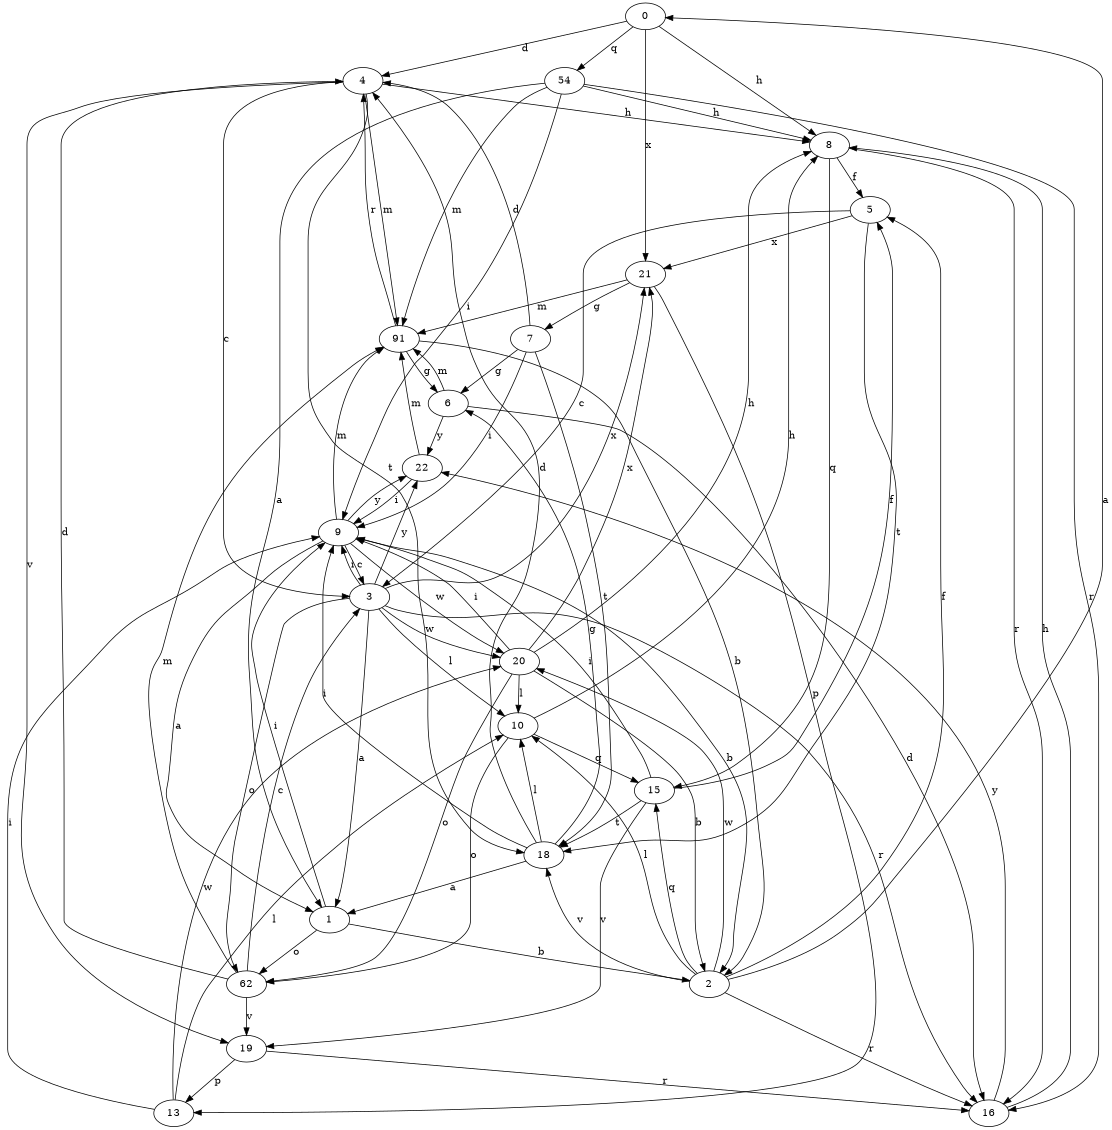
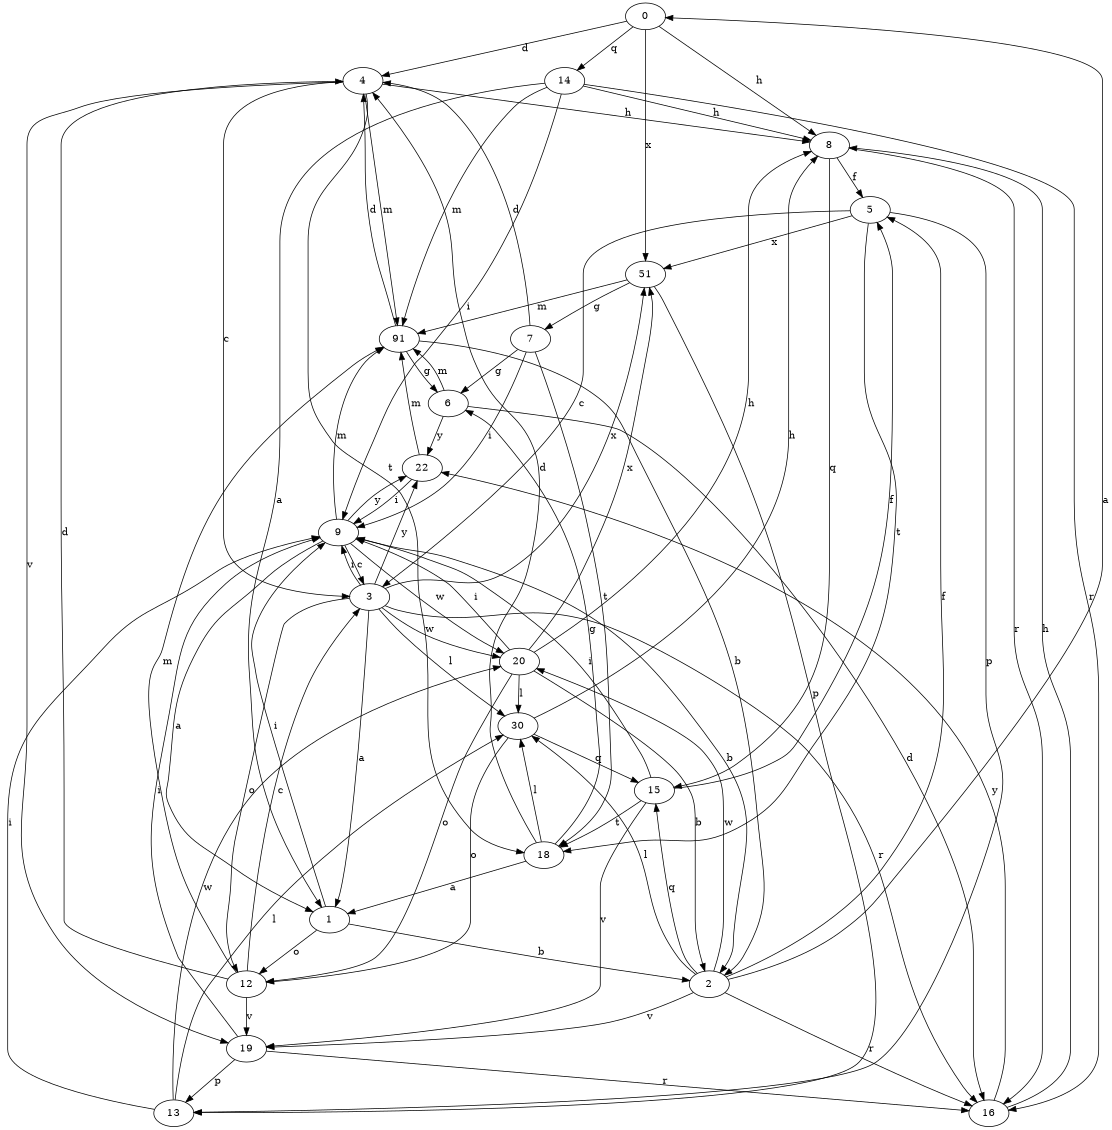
node "54": label "54" -> "14"
edge "91" -> "4": label "r" -> "d"
node "21": label "21" -> "51"
node "10": label "10" -> "30"
edge "18" -> "9": now "19" -> "9"
edge "5" -> "13": added, label "p"
edge "2" -> "18": now "2" -> "19"
node "62": label "62" -> "12"
